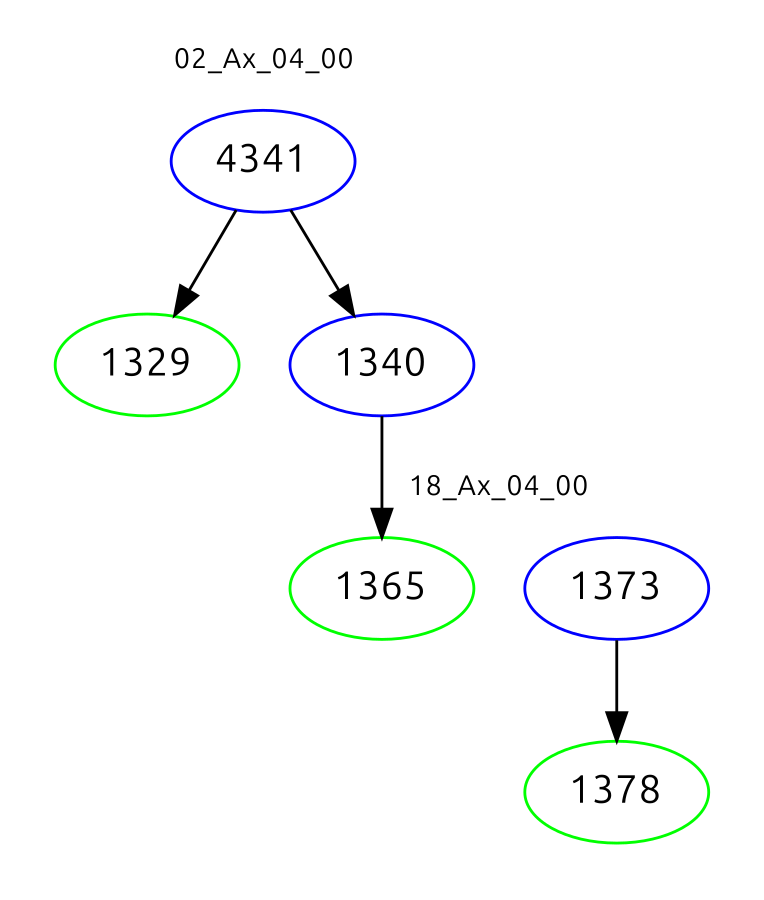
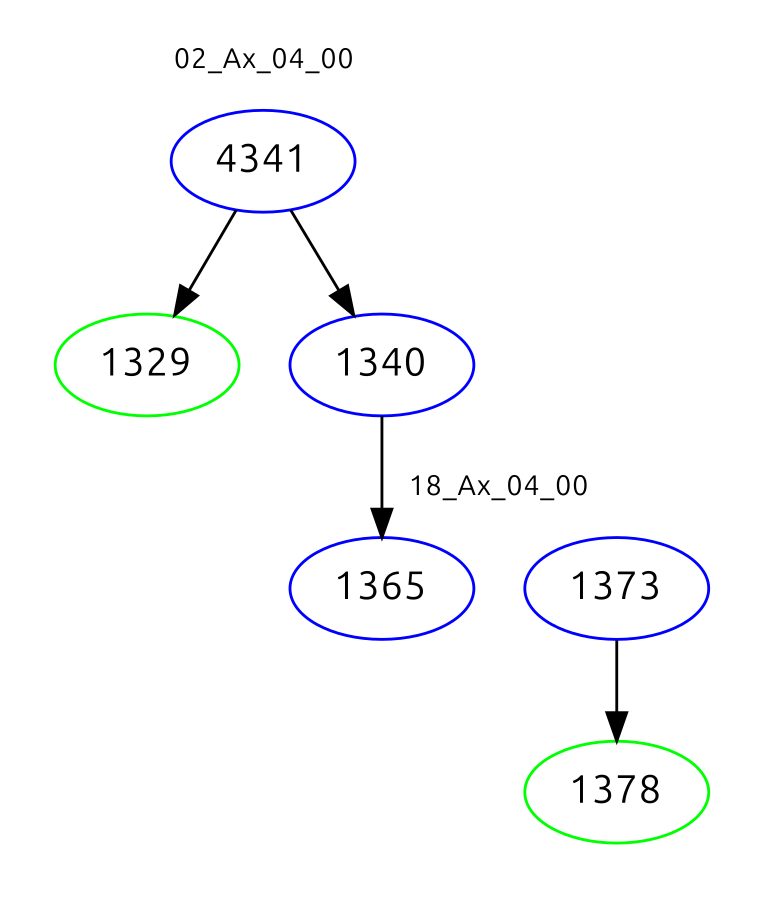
node "1365": color green -> blue
